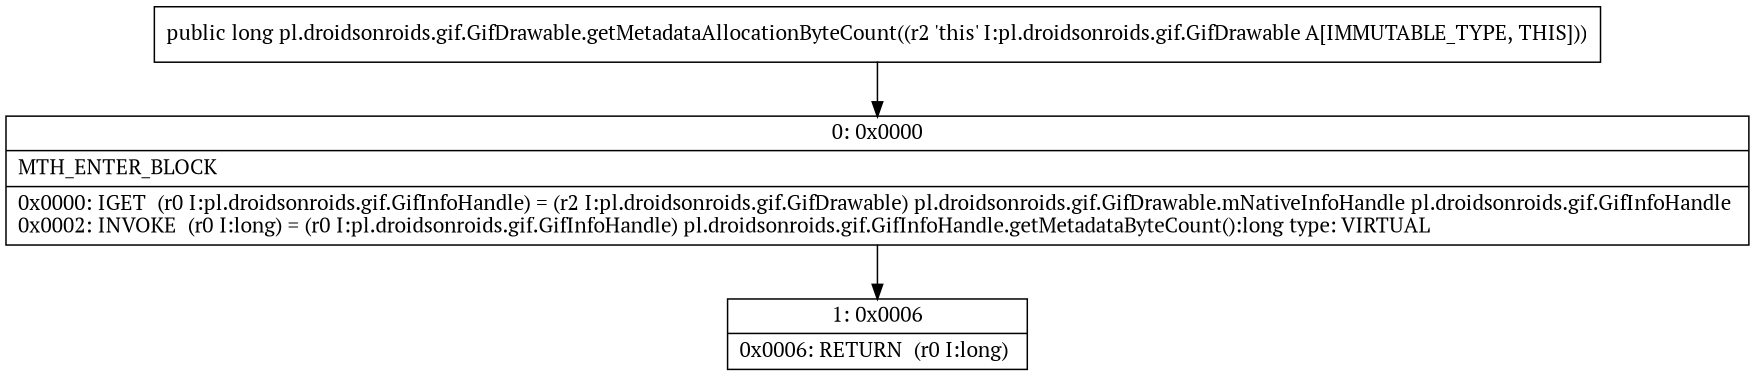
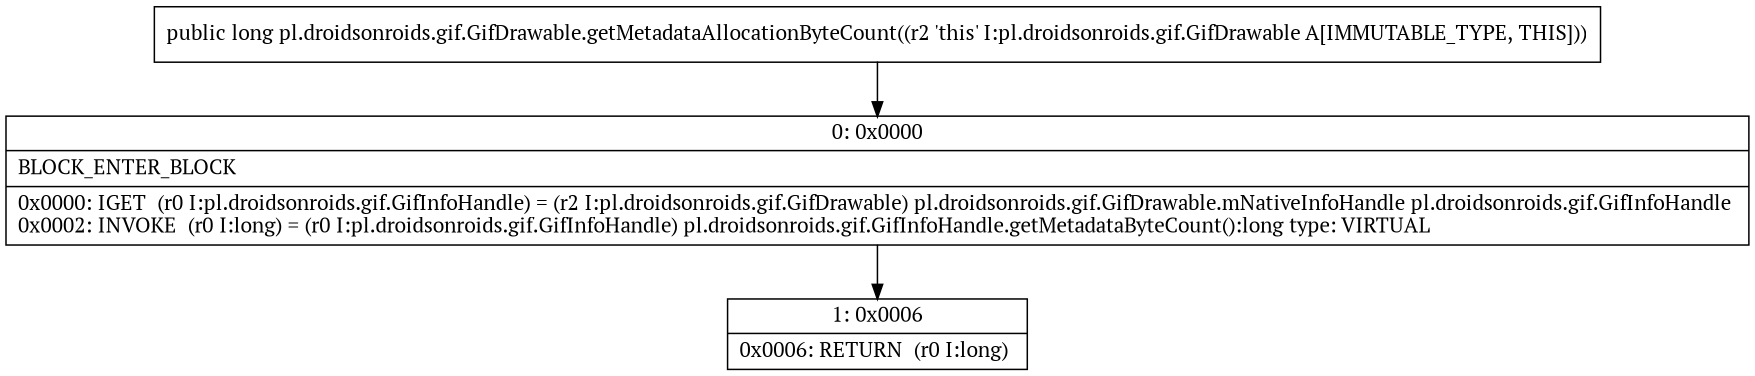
node "0: 0x0000": text "MTH_ENTER_BLOCK" -> "BLOCK_ENTER_BLOCK"
